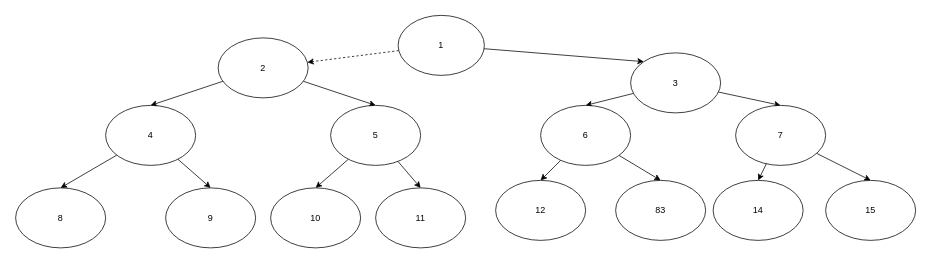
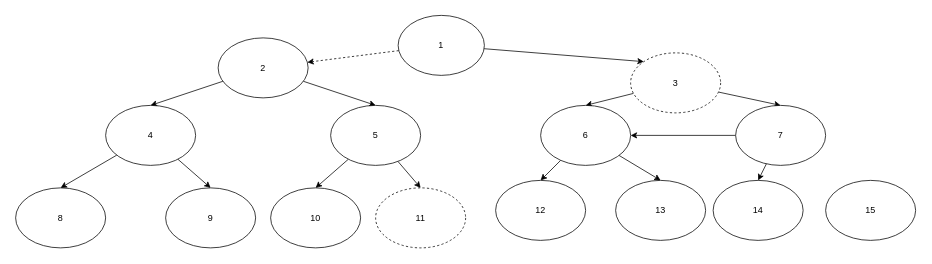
node "3": style solid -> dashed
edge "7" -> "15": now "7" -> "6"
node "83": label "83" -> "13"
node "11": style solid -> dashed
